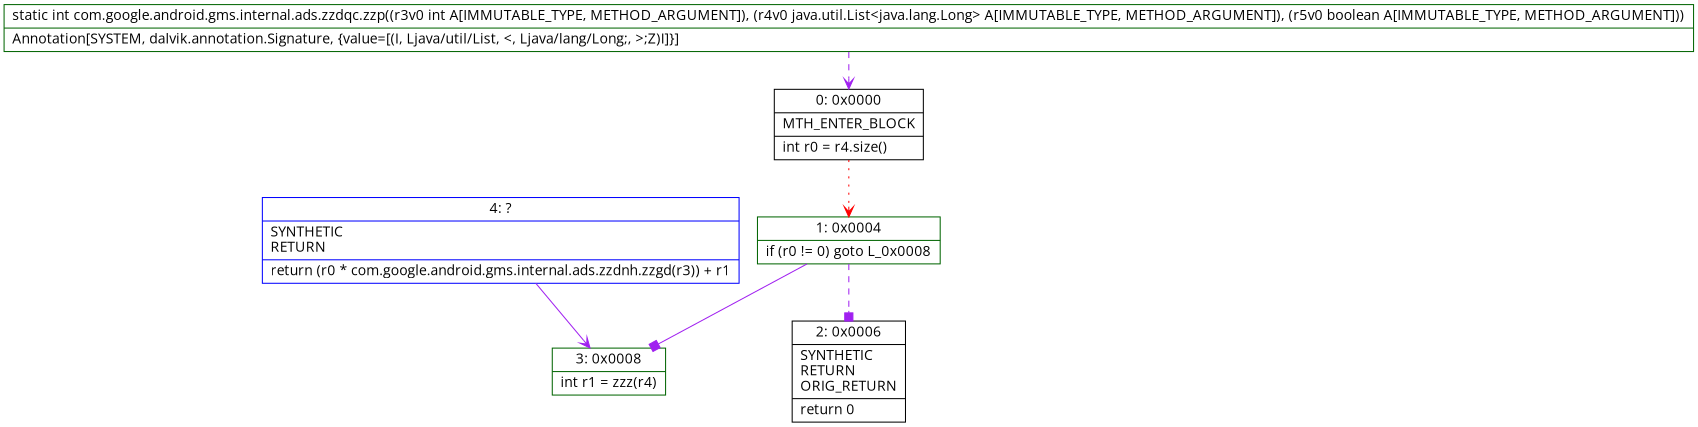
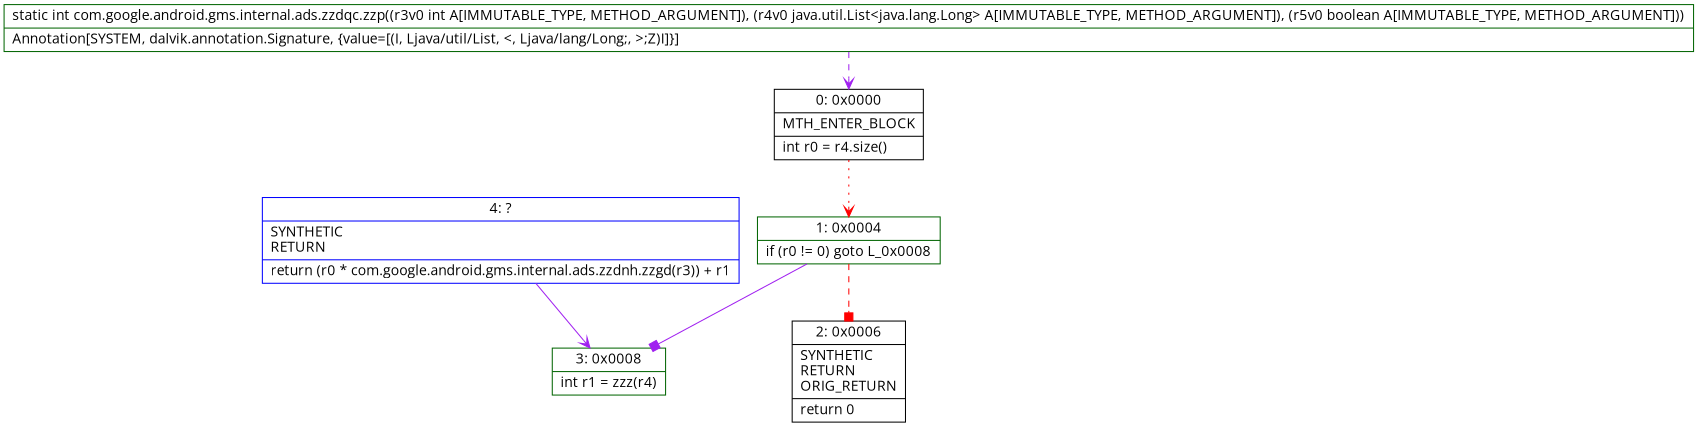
edge "1: 0x0004" -> "2: 0x0006": color purple -> red
